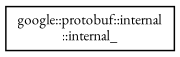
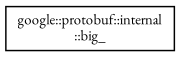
node "google::protobuf::internal ::internal_": label "google::protobuf::internal ::internal_" -> "google::protobuf::internal ::big_"
